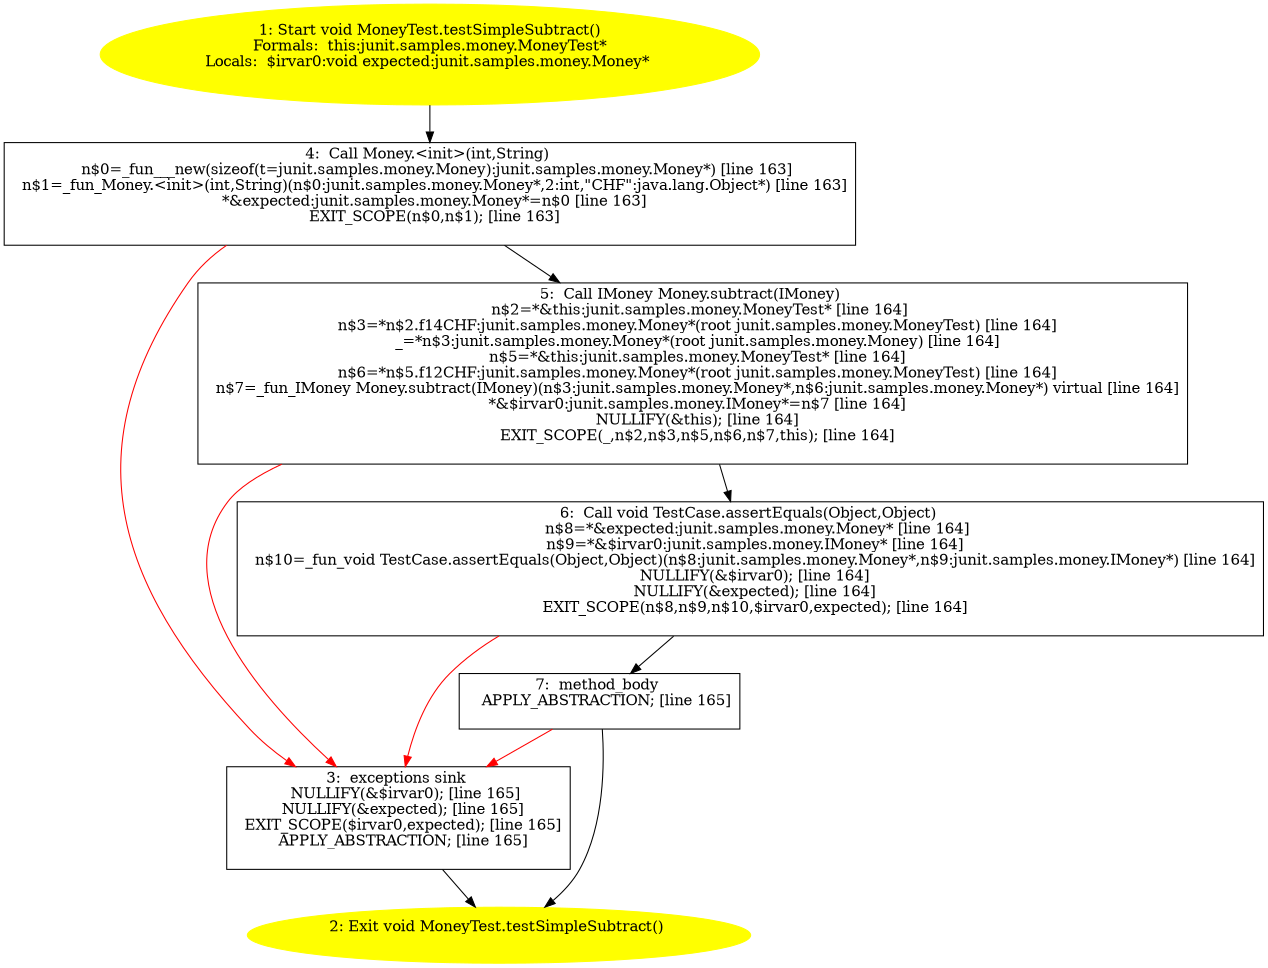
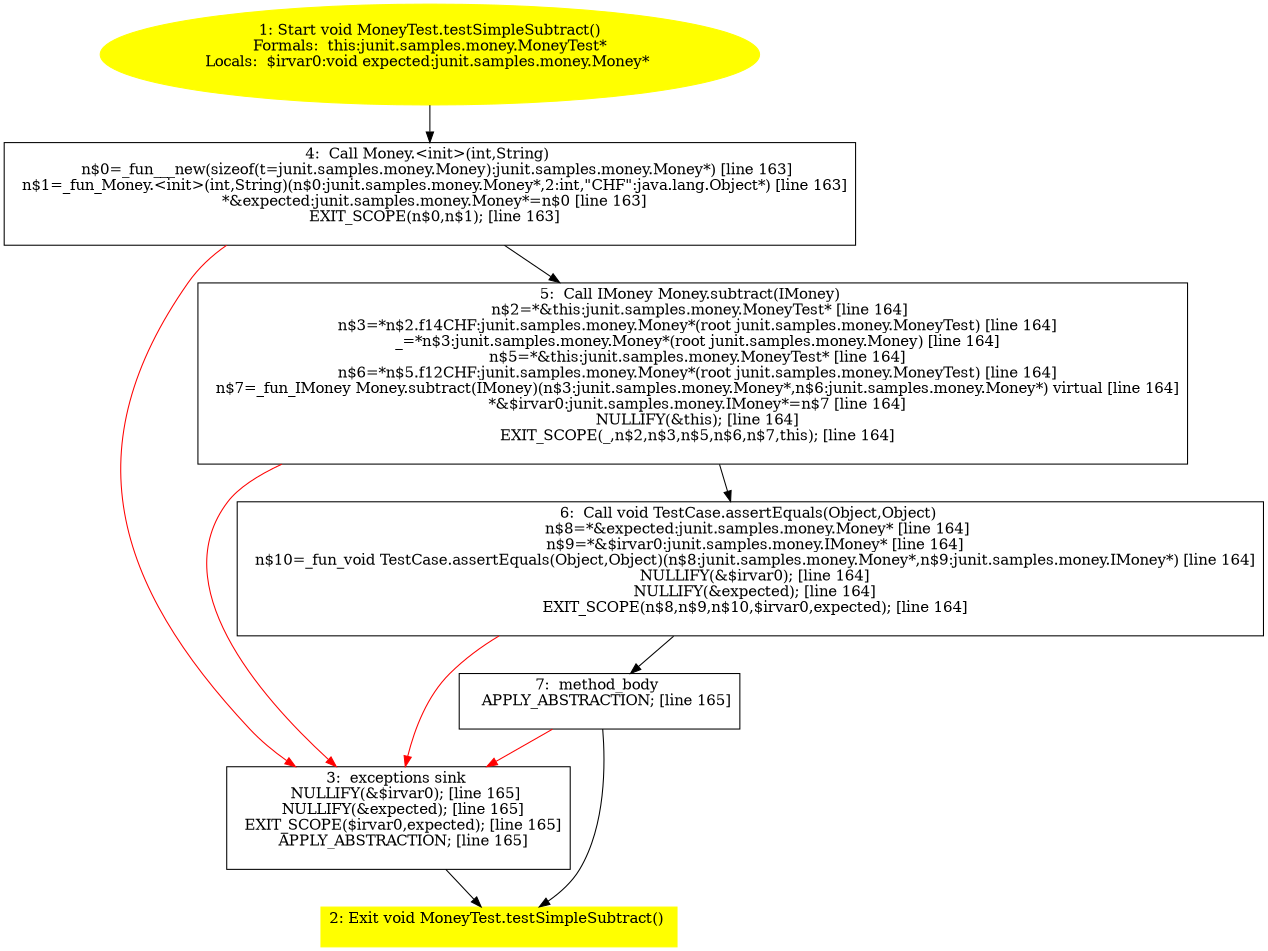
node "2: Exit void MoneyTest.testSimpleSubtract()": shape ellipse -> box
